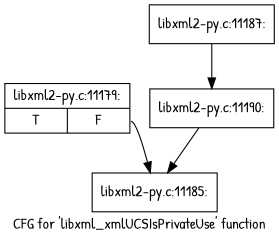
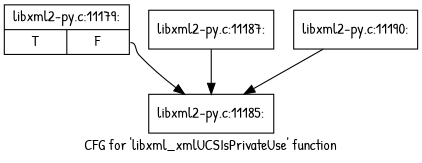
edge "libxml2-py.c:11187:" -> "libxml2-py.c:11190:": now "libxml2-py.c:11187:" -> "libxml2-py.c:11185:"
